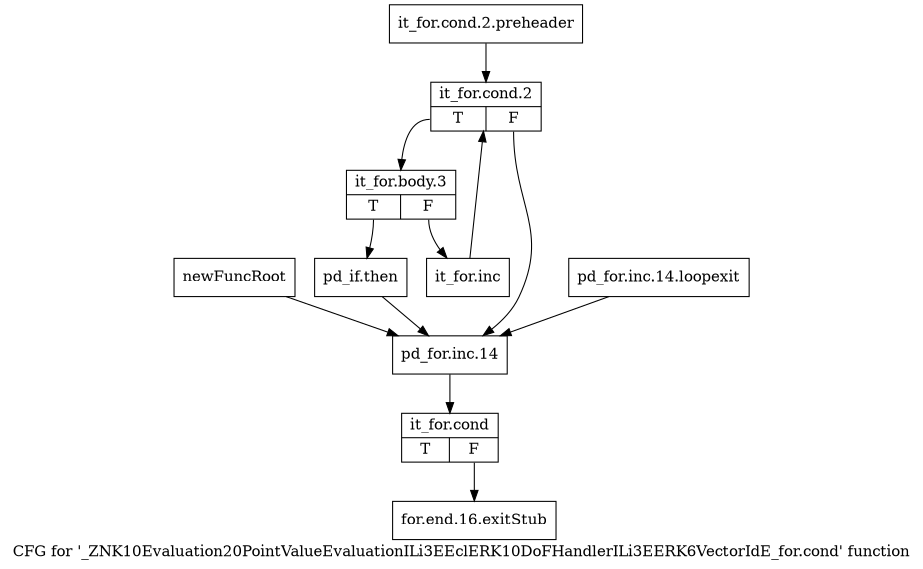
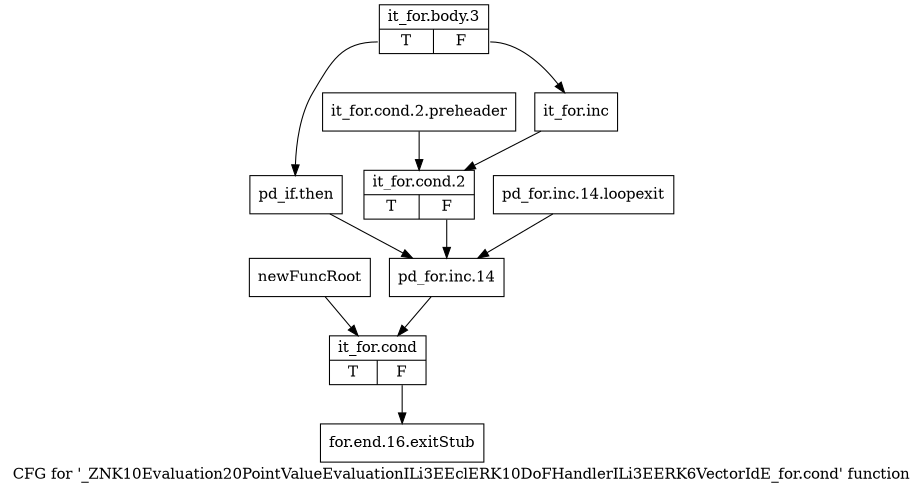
edge "it_for.cond.2" -> "it_for.body.3": removed
edge "newFuncRoot" -> "pd_for.inc.14": now "newFuncRoot" -> "it_for.cond"
